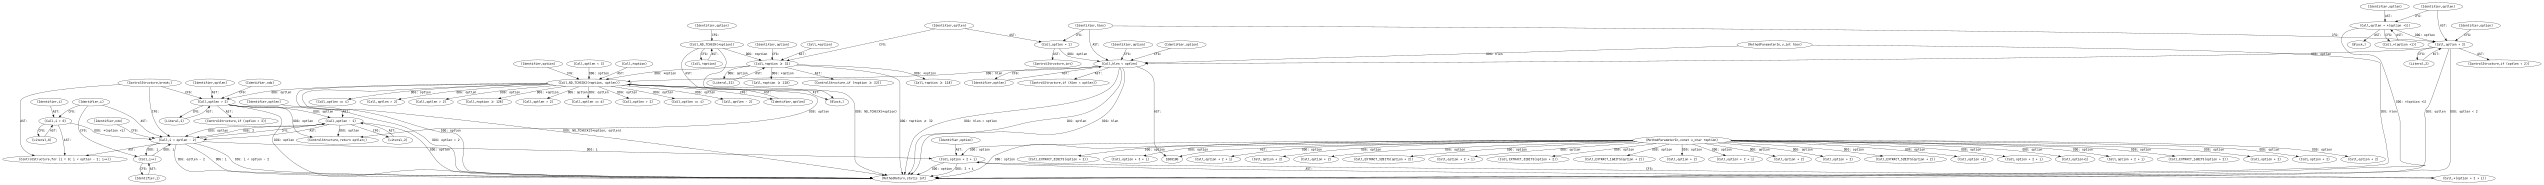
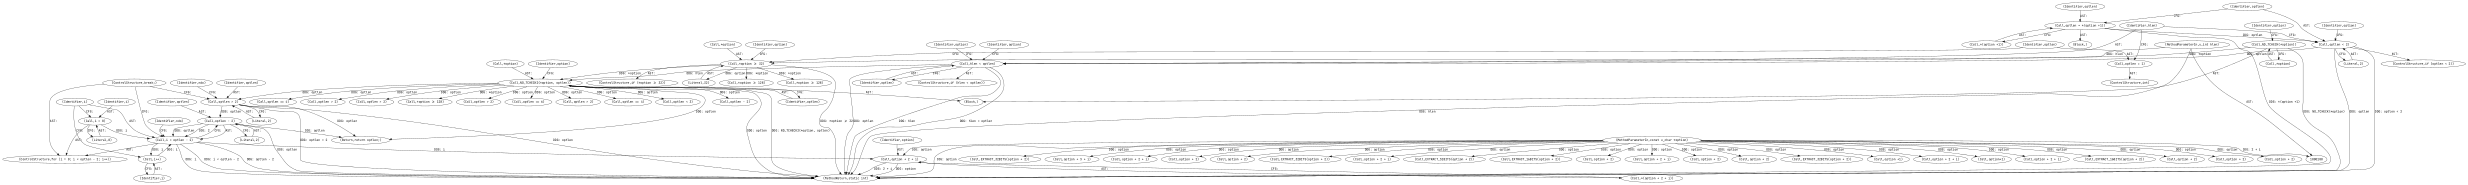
edge "(Call,optlen = 1)" -> "(Call,hlen < optlen)": removed, label "DDG: optlen"
edge "(Call,optlen < 3)" -> "(Call,ND_TCHECK2(*option, optlen))": reversed
edge "(Call,hlen < optlen)" -> "1000100": now "(MethodParameterIn,u_int hlen)" -> "1000100"
node "(ControlStructure,if (optlen > 2))": removed
edge "(Call,i = 0)" -> "(Call,i < optlen - 2)": label "DDG: *(option +1)" -> "DDG: i"
node "(ControlStructure,return optlen;)": label "(ControlStructure,return optlen;)" -> "(Return,return optlen;)"
edge "(MethodParameterIn,const u_char *option)" -> "1000100": label "AST: " -> "DDG: 2 + i"
